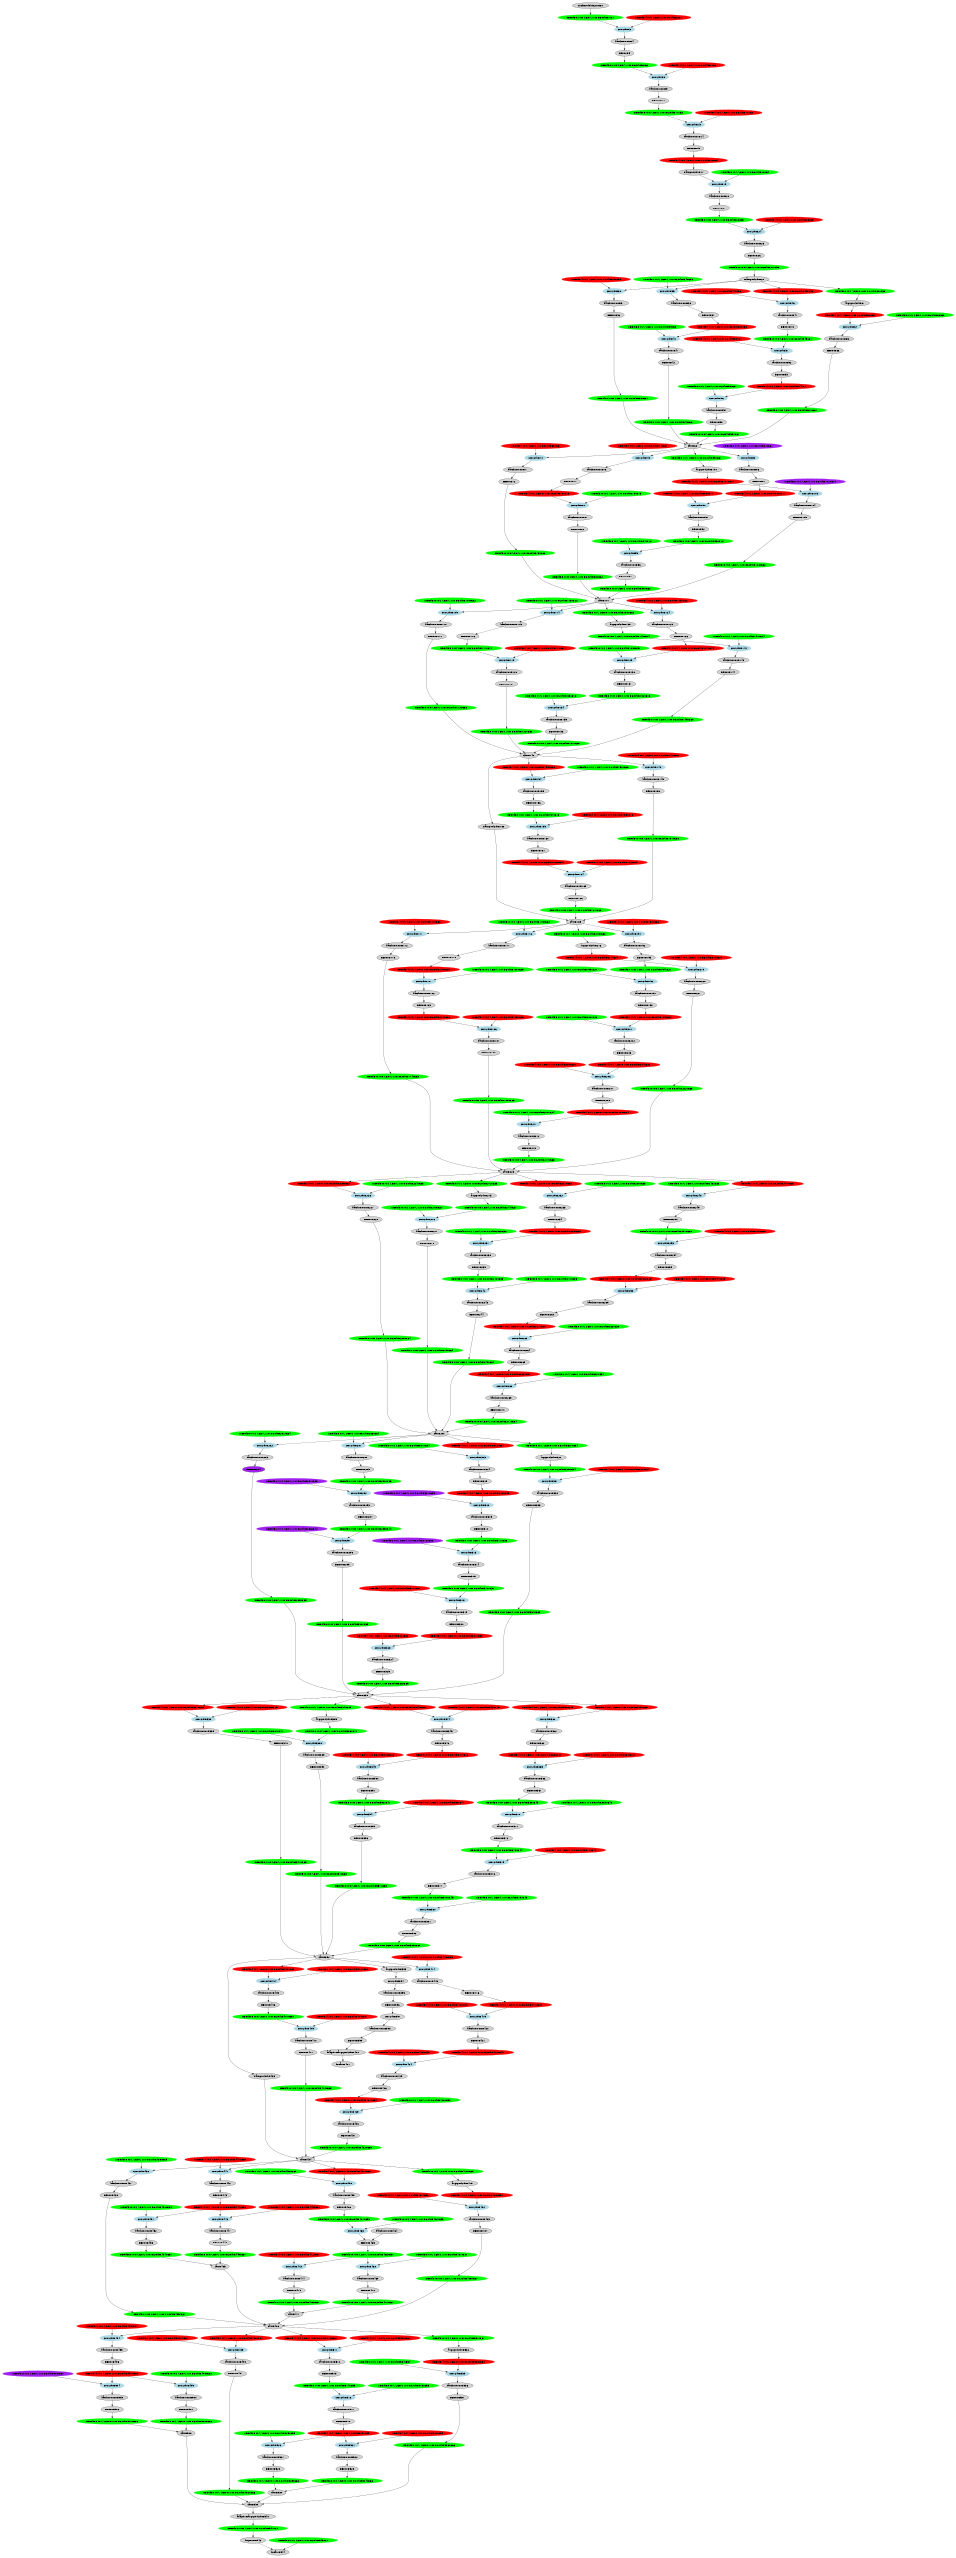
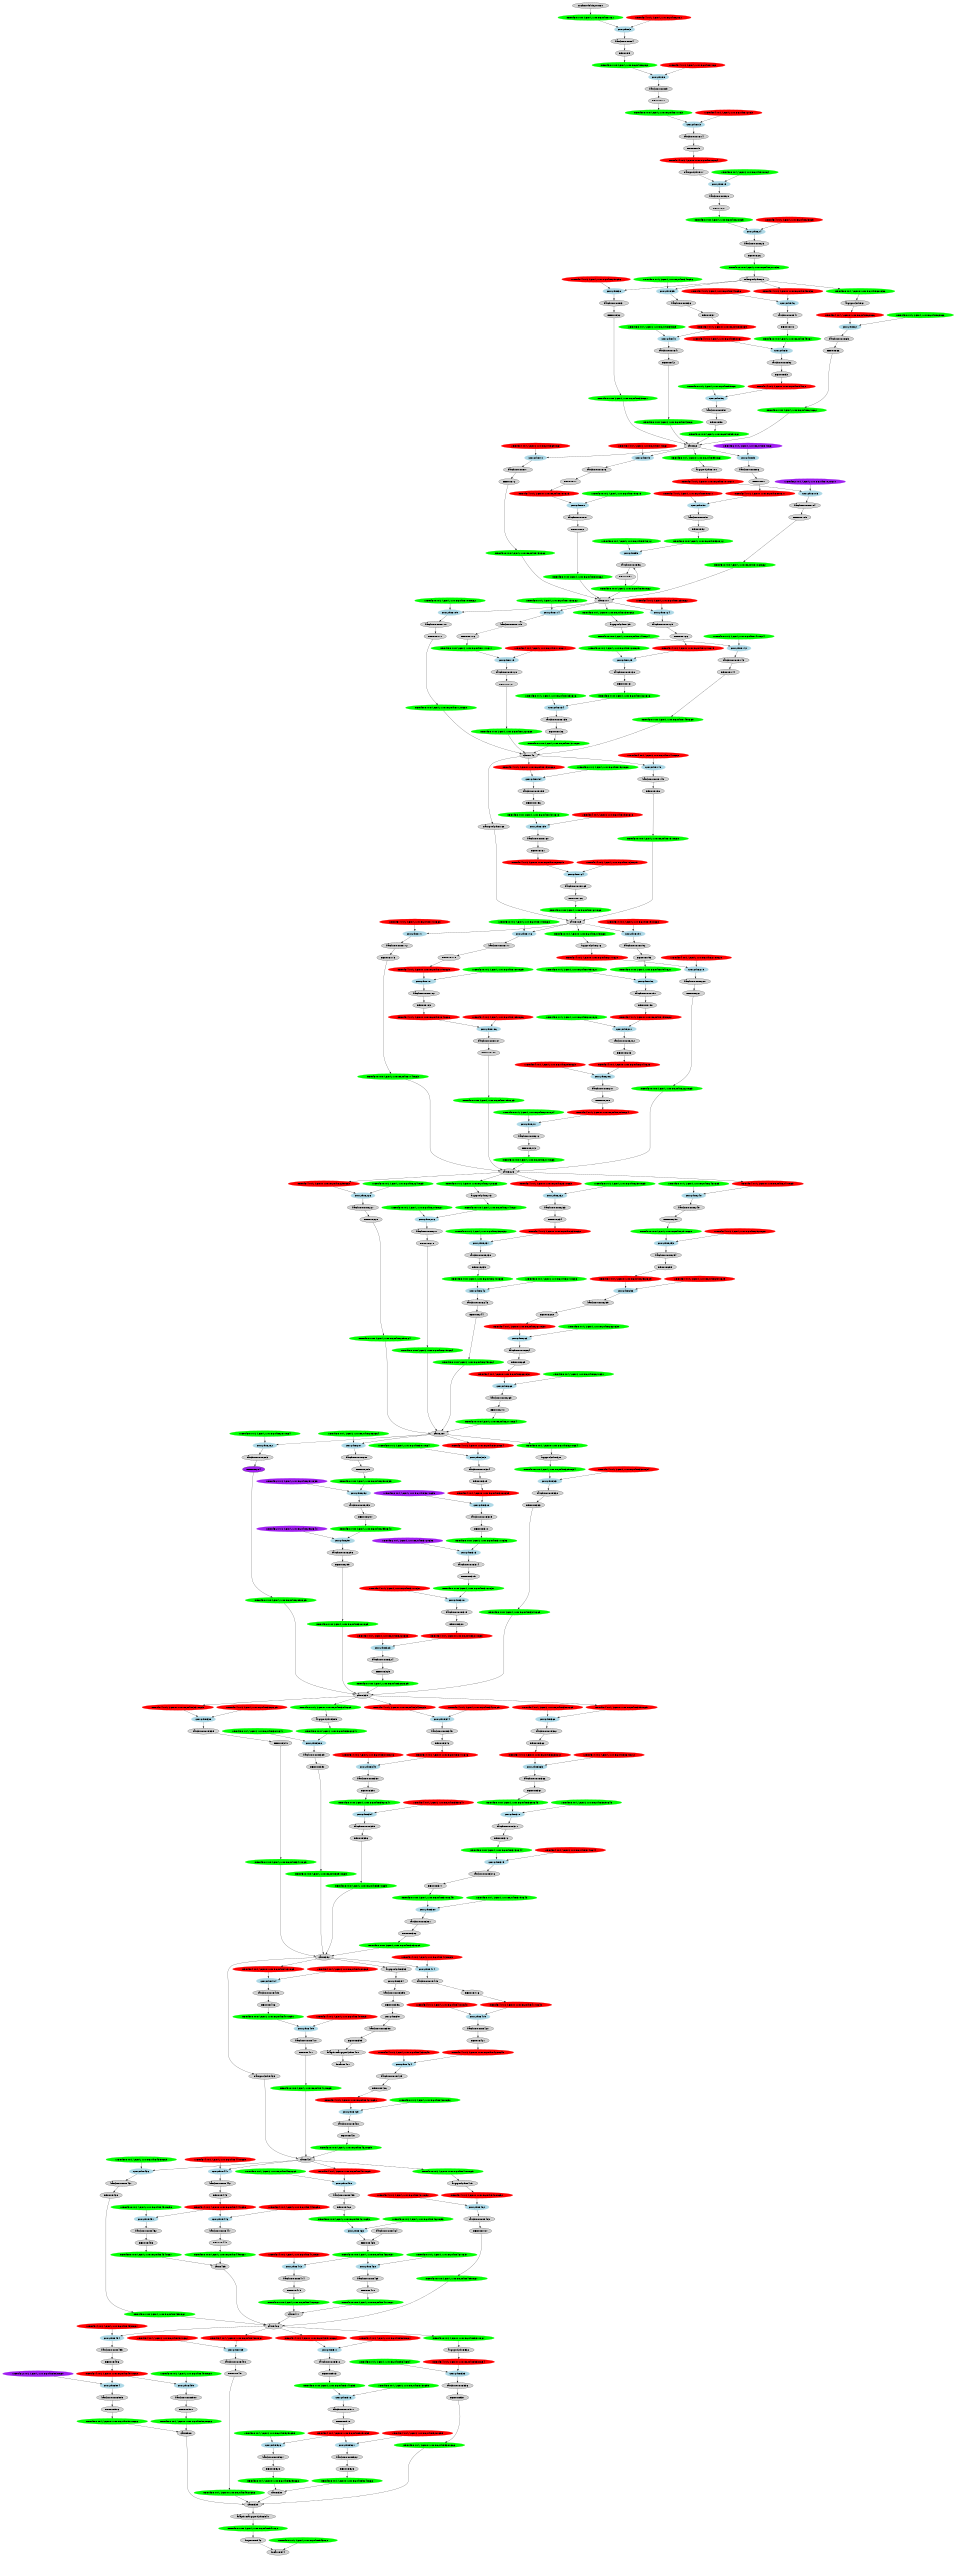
edge "conv2d_#95" -> "batch_norm_#96": now "AFQ_[B:8 M:A SGN:S W:N PC:N]_#98_G62" -> "batch_norm_#96"
